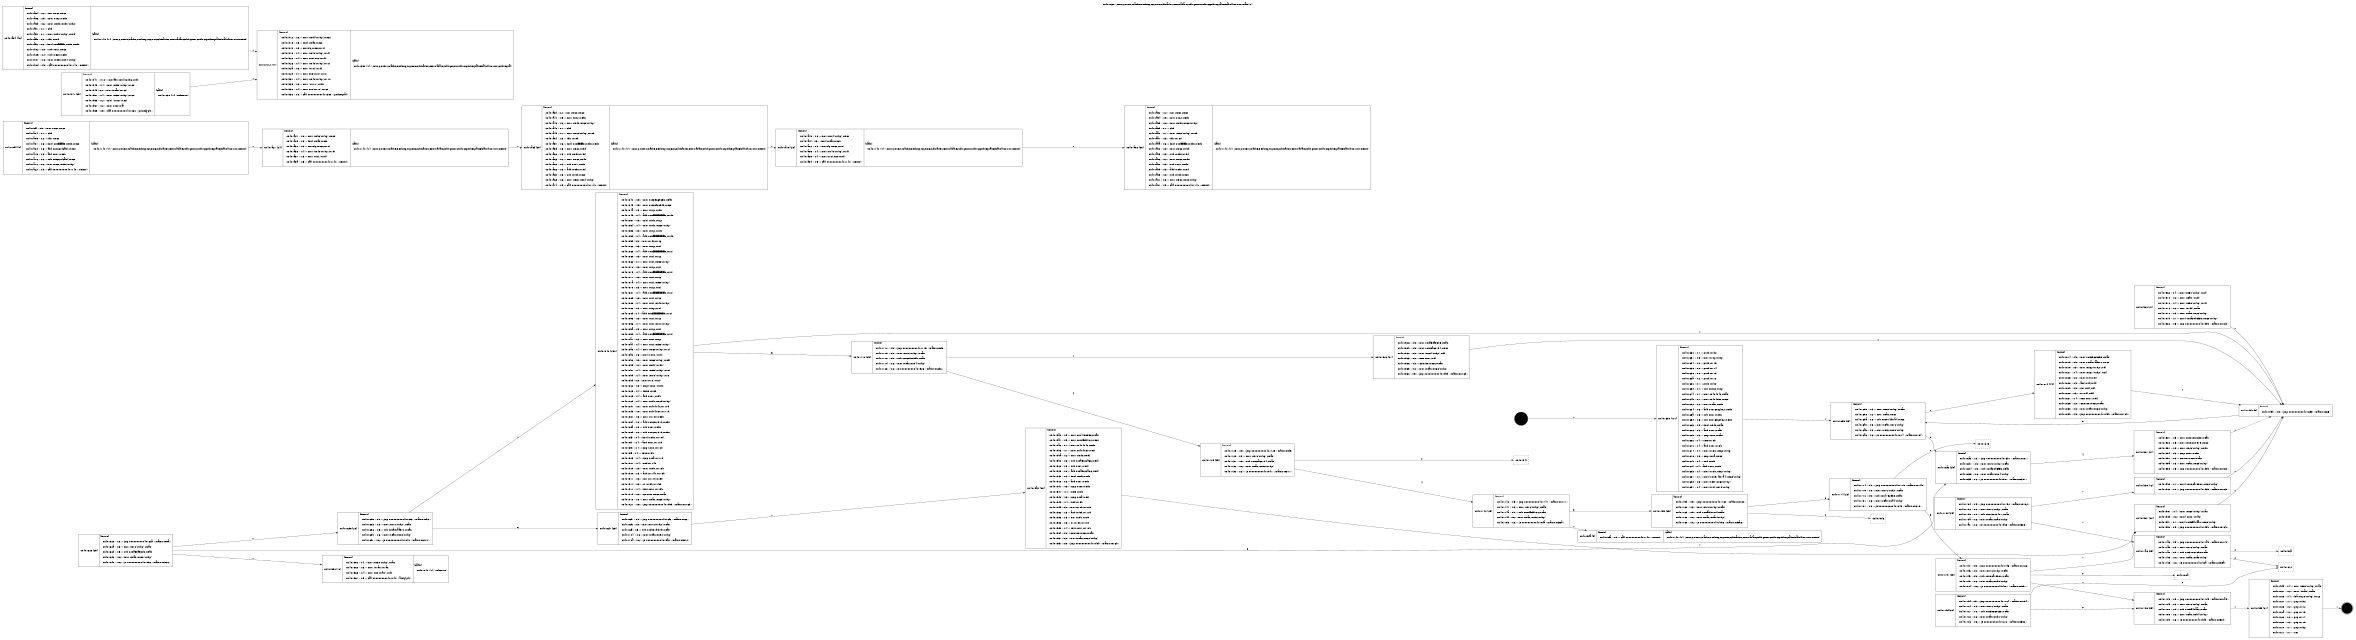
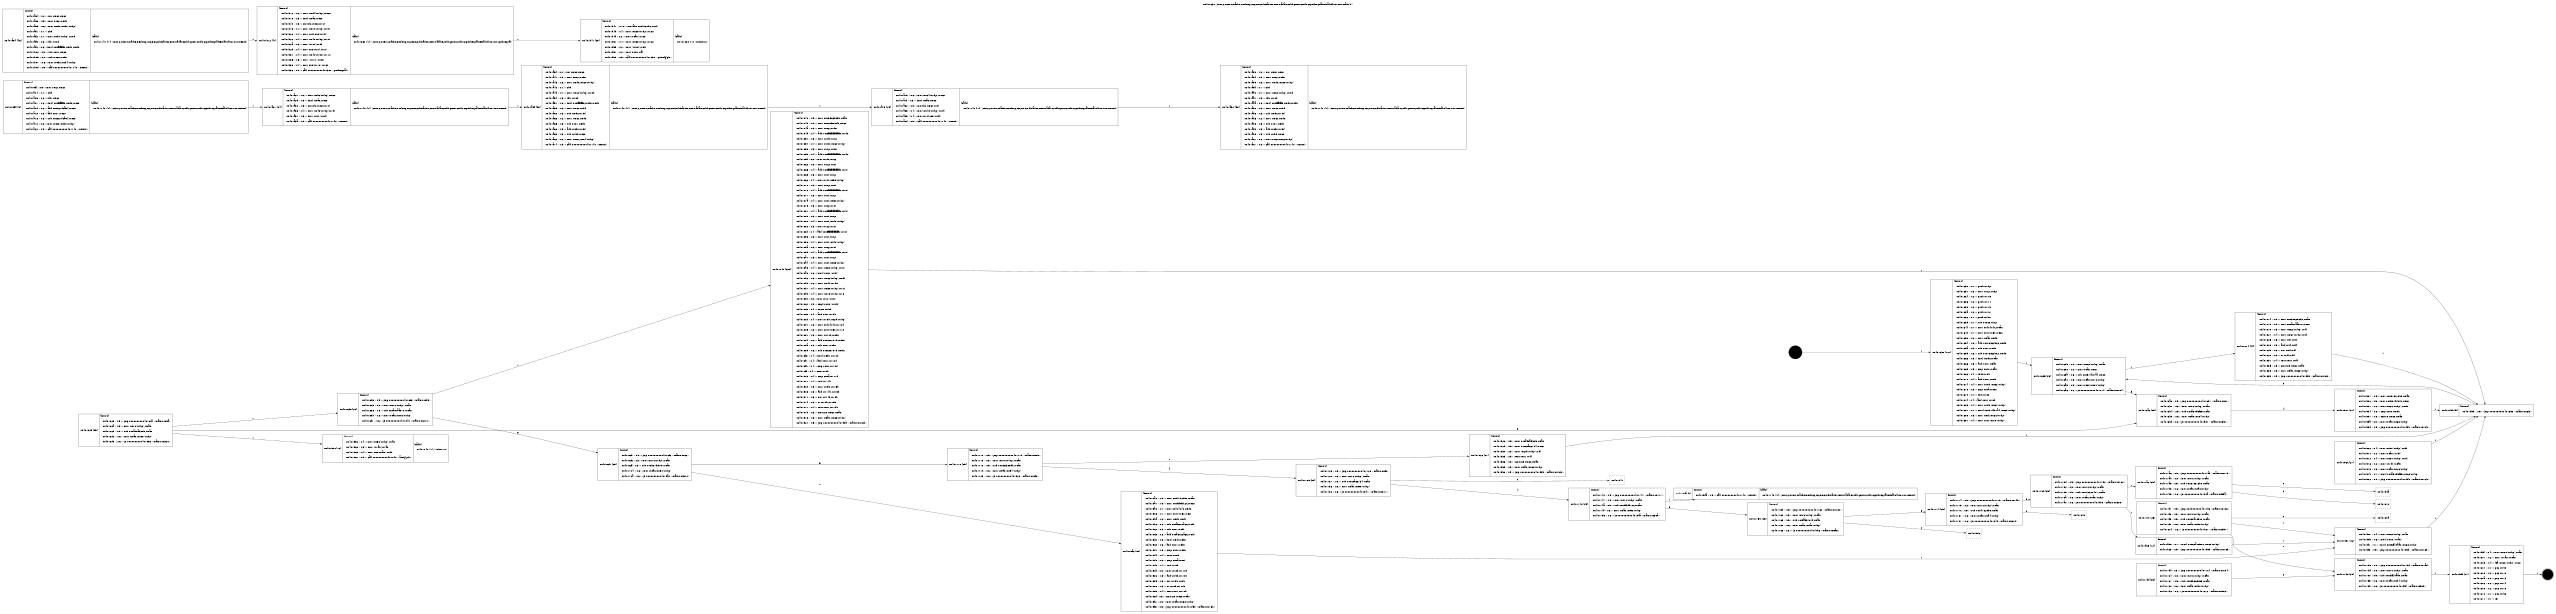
edge "0x401b41 [29]" -> "0x401b12 [47]": reversed
edge "0x401840 [230]" -> "0x401710 [25]": now "0x4016f7 [25]" -> "0x401710 [25]"
edge "0x401bbe [12]" -> "0x401d9b [5]": now "0x401bbe [12]" -> "0x401be7 [22]"
edge "0x401774 [25]" -> "0x4017f1 [25]": now "0x401774 [25]" -> "0x40178d [25]"
edge "0x4017bf [25]" -> "0x401c12": removed, label "0"
